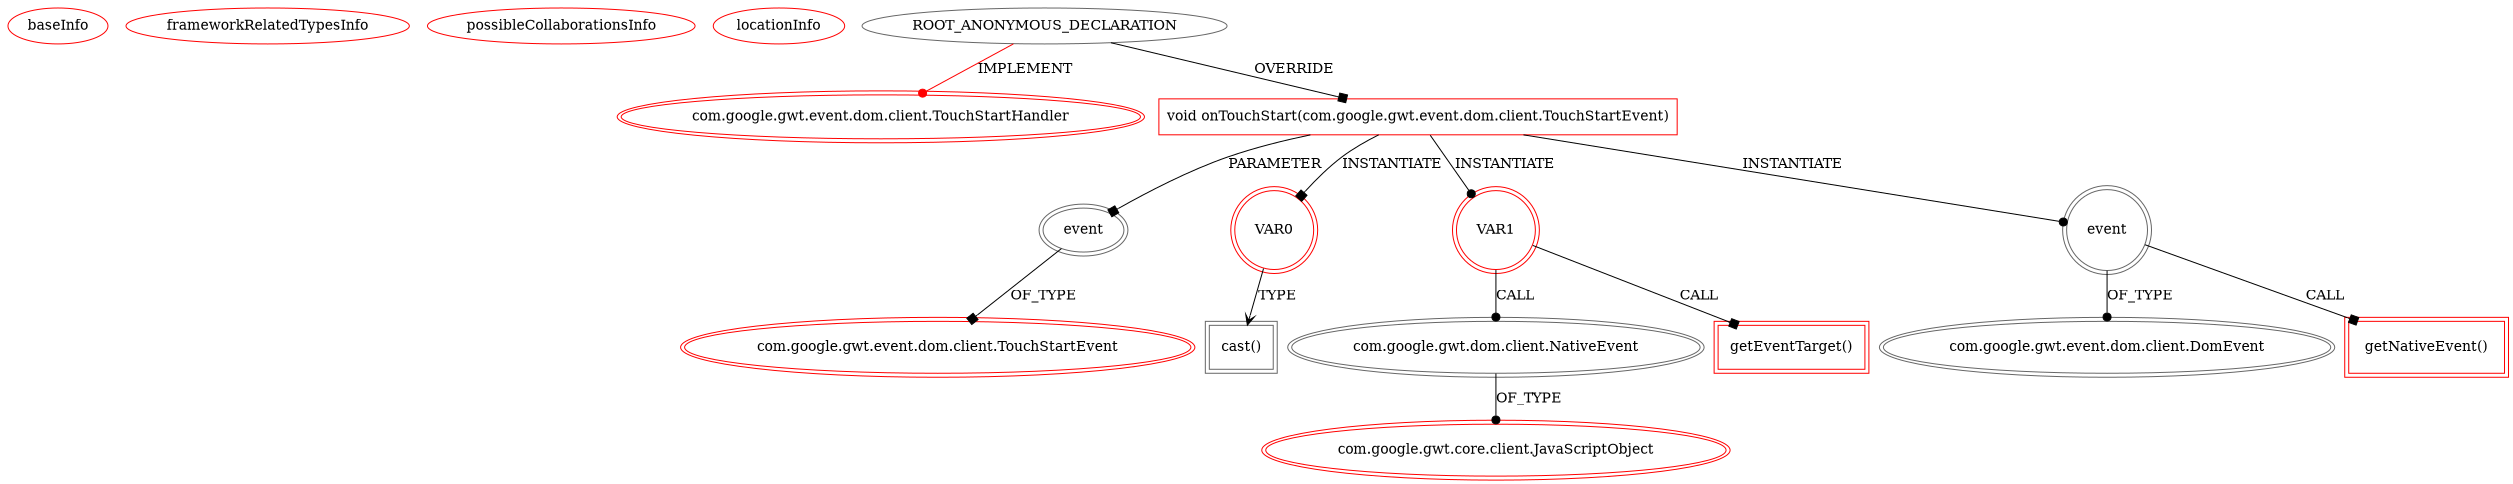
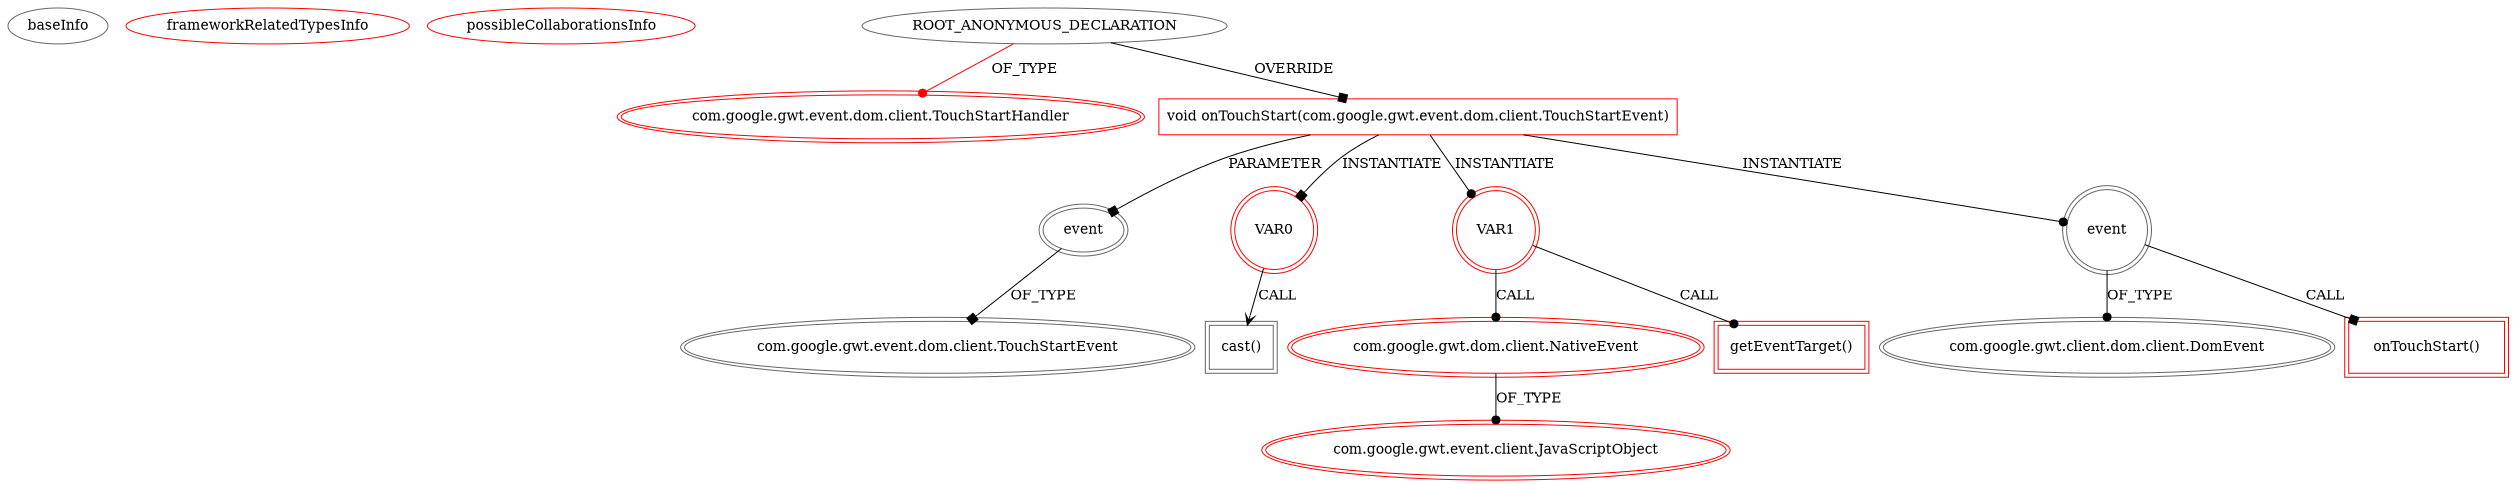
node "baseInfo": color red -> gray40
node "locationInfo": removed
edge "ROOT_ANONYMOUS_DECLARATION" -> "com.google.gwt.event.dom.client.TouchStartHandler": label "IMPLEMENT" -> "OF_TYPE"
edge "VAR1" -> "getEventTarget()": arrowhead box -> dot
edge "VAR0" -> "cast()": label "TYPE" -> "CALL"
node "com.google.gwt.event.dom.client.TouchStartEvent": color red -> gray40
node "com.google.gwt.dom.client.NativeEvent": color gray40 -> red
node "com.google.gwt.event.dom.client.DomEvent": label "com.google.gwt.event.dom.client.DomEvent" -> "com.google.gwt.client.dom.client.DomEvent"
node "getNativeEvent()": label "getNativeEvent()" -> "onTouchStart()"
node "com.google.gwt.core.client.JavaScriptObject": label "com.google.gwt.core.client.JavaScriptObject" -> "com.google.gwt.event.client.JavaScriptObject"
